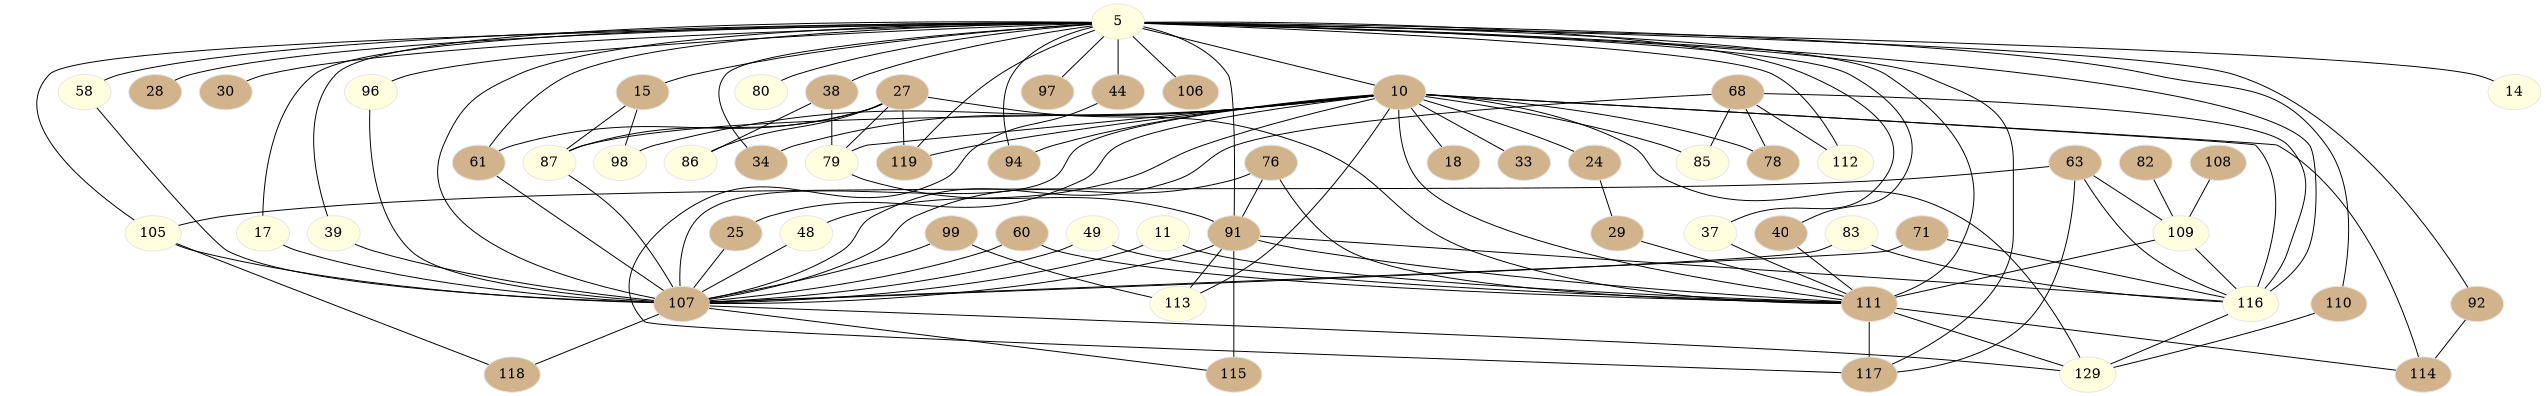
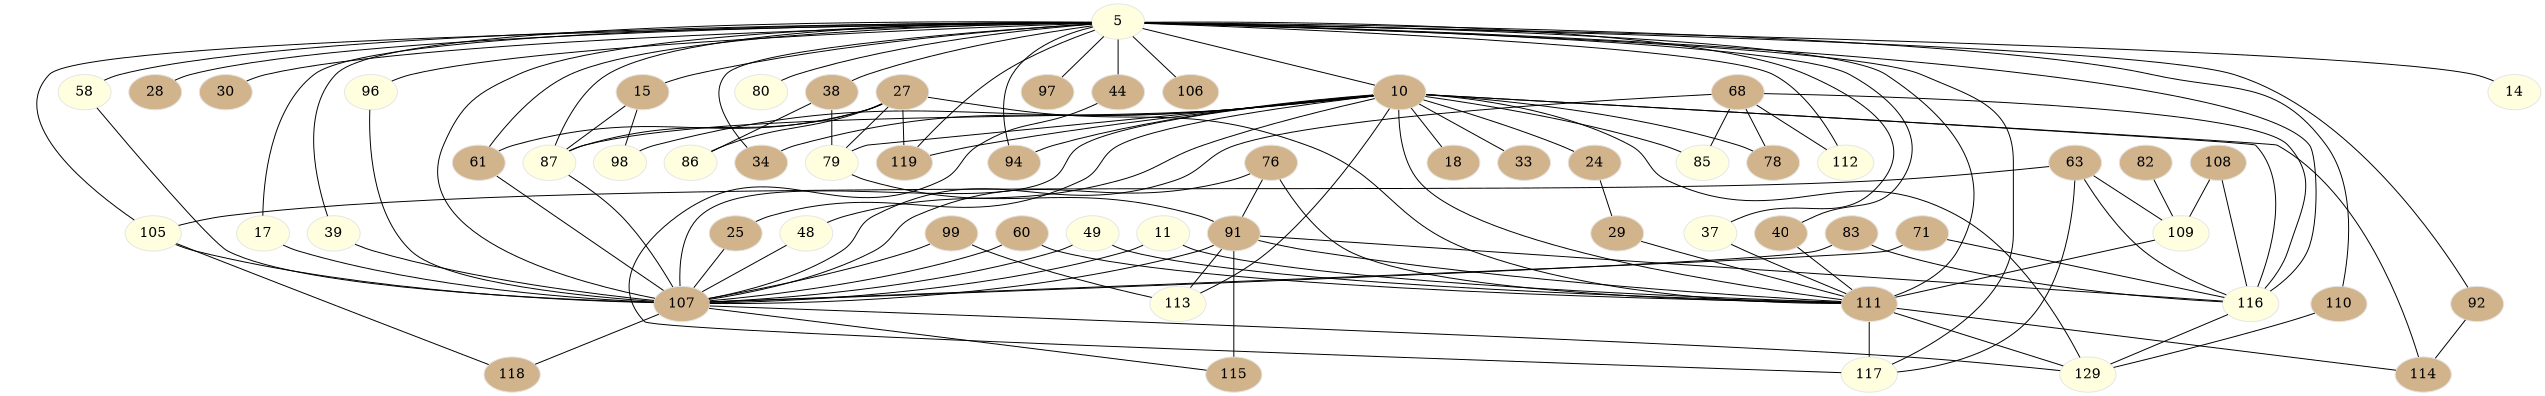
edge "5" -- "91": now "5" -- "87"
node "83": fillcolor lightyellow -> tan
edge "109" -- "116": now "108" -- "116"
node "117": fillcolor tan -> lightyellow
